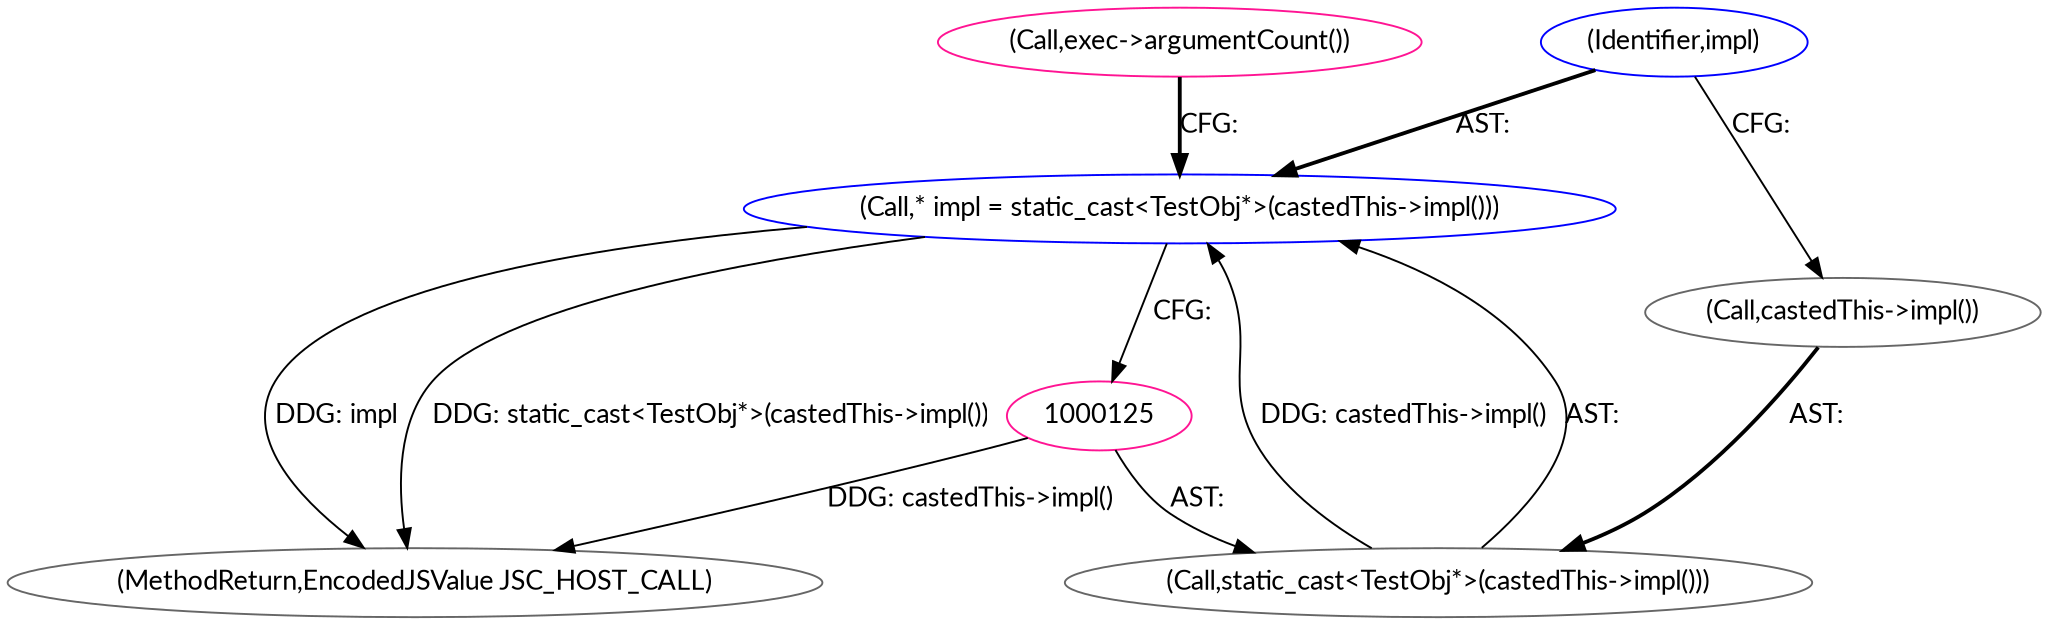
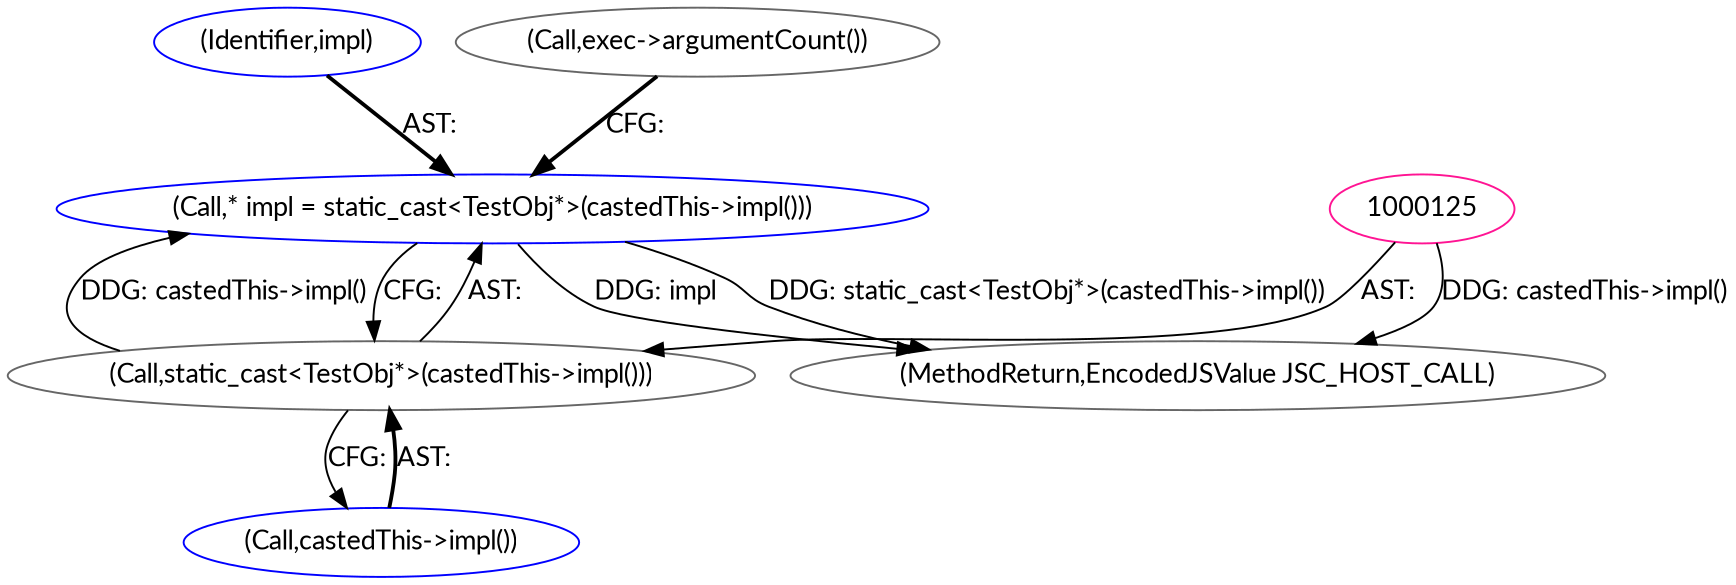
node "(Call,exec->argumentCount())": color deeppink -> gray40
edge "(Identifier,impl)" -> "(Call,castedThis->impl())": now "(Call,static_cast<TestObj*>(castedThis->impl()))" -> "(Call,castedThis->impl())"
edge "(Call,* impl = static_cast<TestObj*>(castedThis->impl()))" -> "1000125": now "(Call,* impl = static_cast<TestObj*>(castedThis->impl()))" -> "(Call,static_cast<TestObj*>(castedThis->impl()))"
node "(Call,castedThis->impl())": color gray40 -> blue
